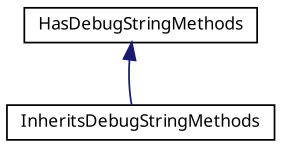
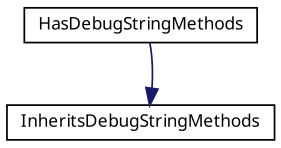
edge "InheritsDebugStringMethods" -> "HasDebugStringMethods": reversed
